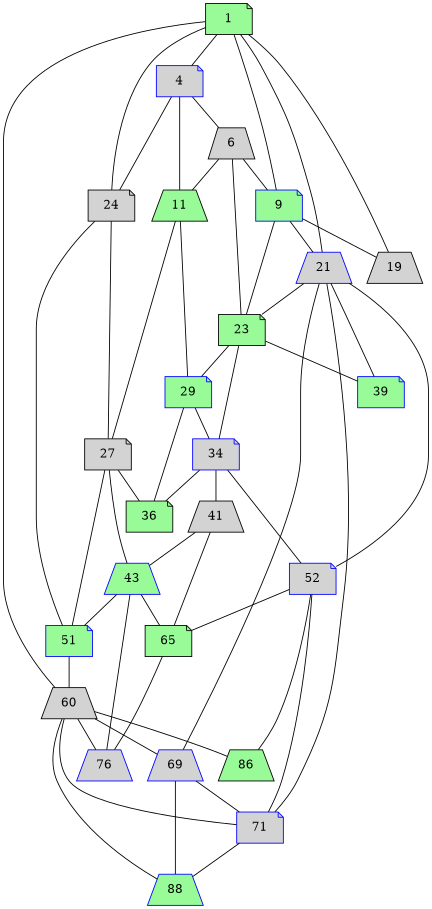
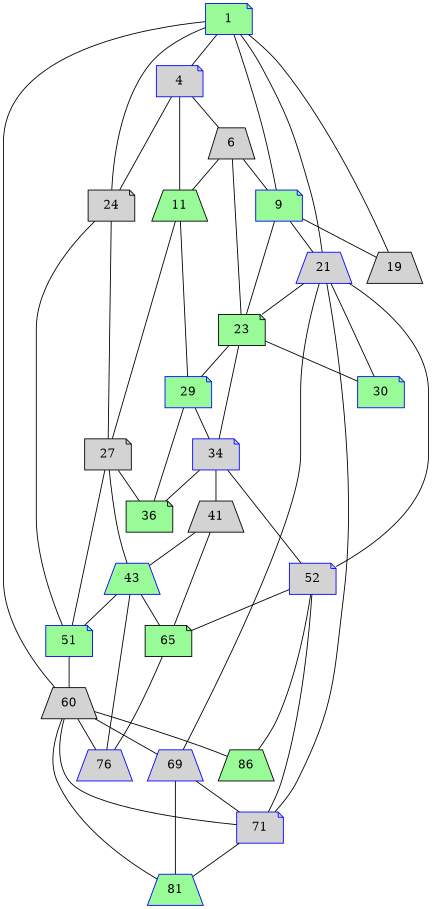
node "1": color black -> blue
node "39": label "39" -> "30"
node "88": label "88" -> "81"
